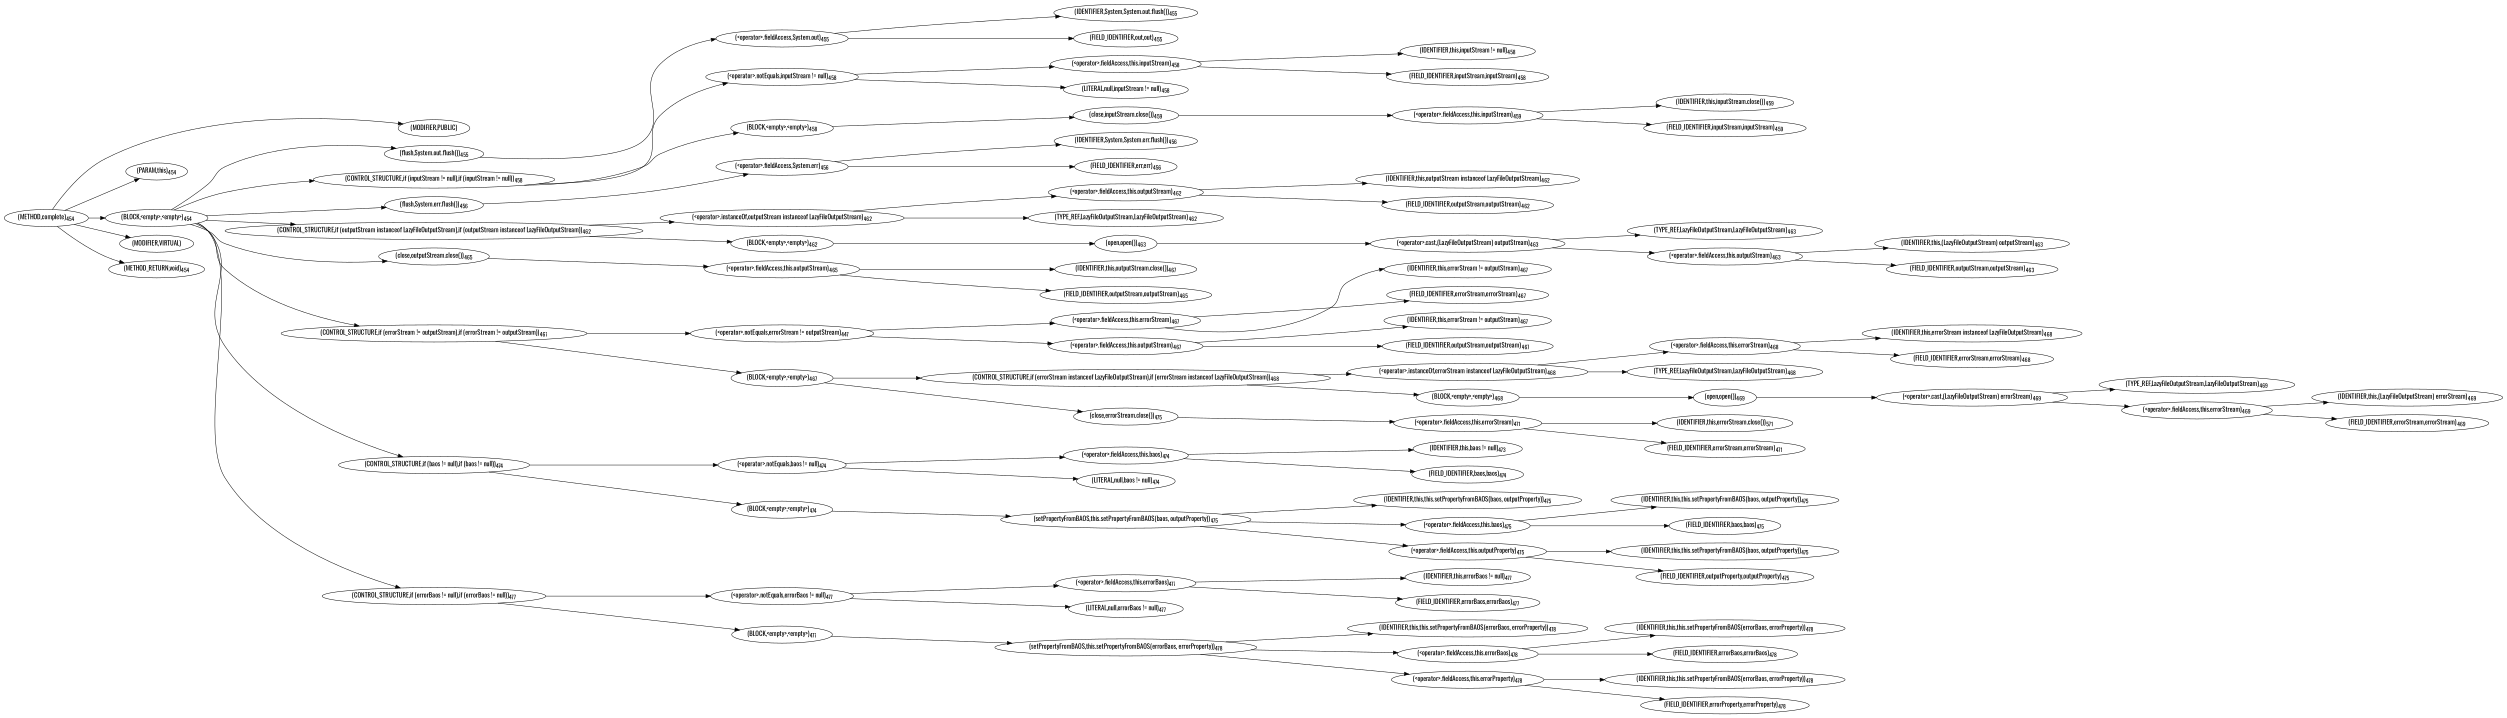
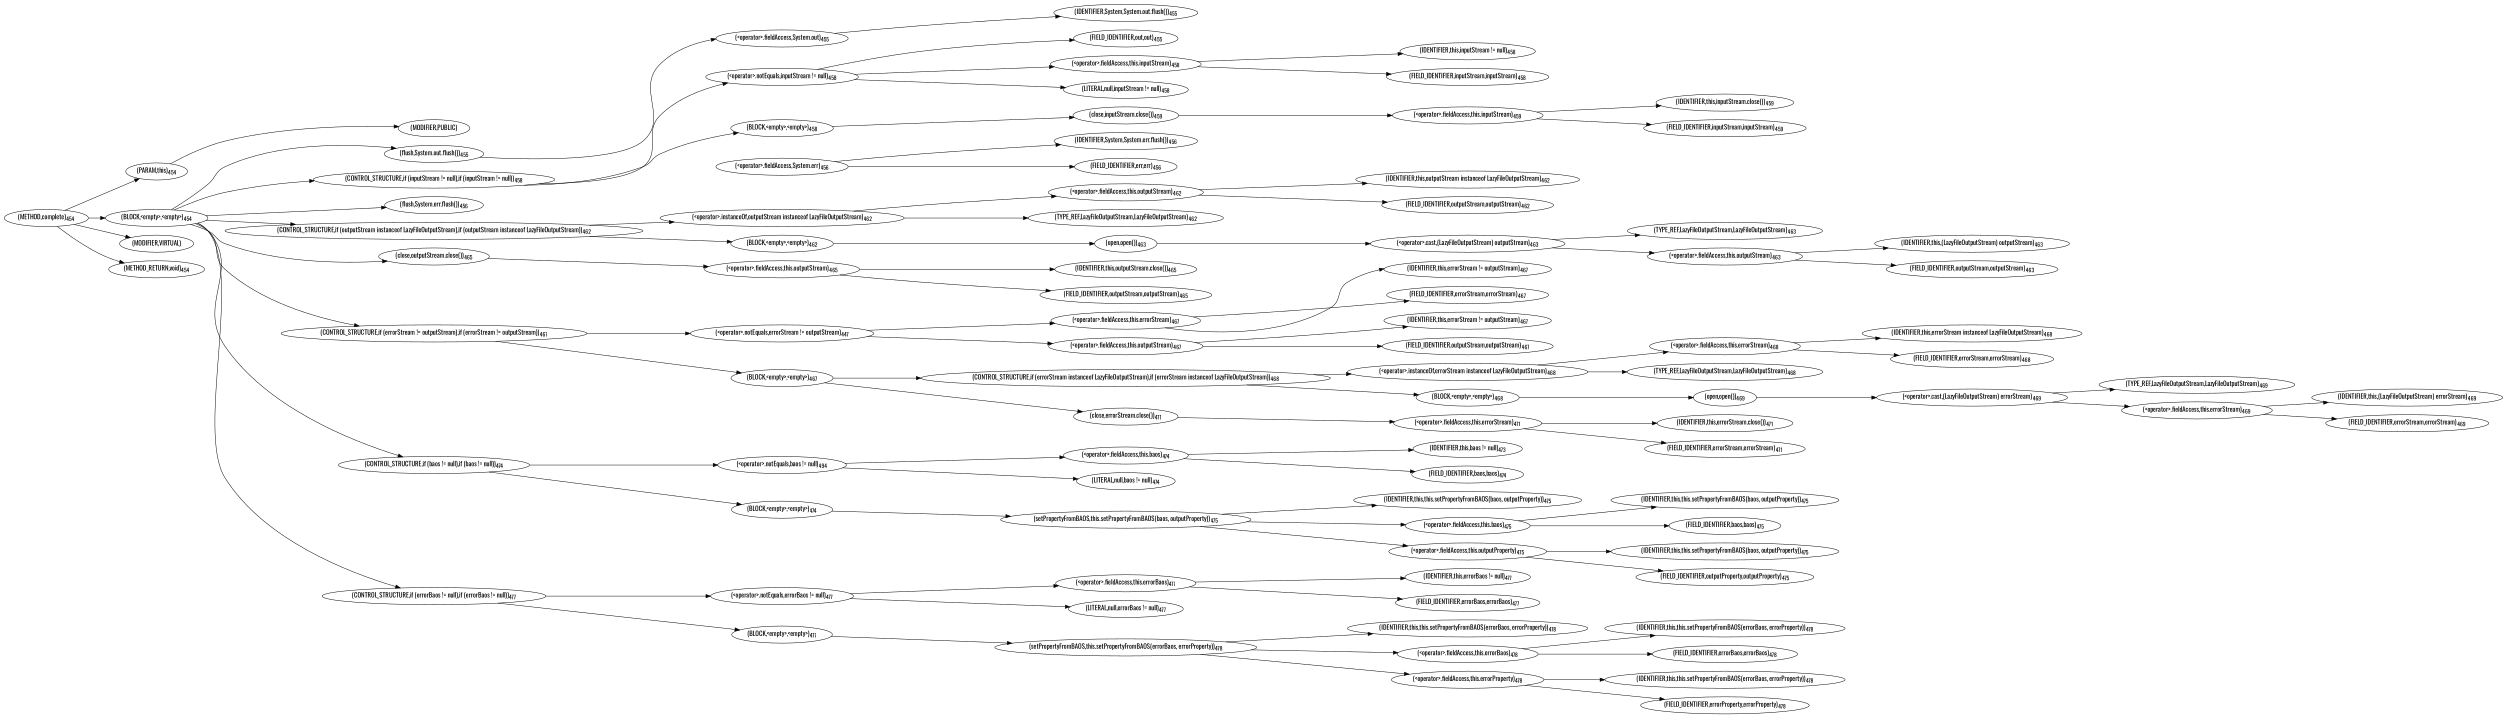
edge "(<operator>.fieldAccess,System.out)" -> "(FIELD_IDENTIFIER,out,out)": now "(<operator>.notEquals,inputStream != null)" -> "(FIELD_IDENTIFIER,out,out)"
edge "(METHOD,complete)" -> "(MODIFIER,PUBLIC)": now "(PARAM,this)" -> "(MODIFIER,PUBLIC)"
edge "(flush,System.err.flush())" -> "(<operator>.fieldAccess,System.err)": removed
node "(IDENTIFIER,this,outputStream.close())": text "467" -> "465"
node "(close,errorStream.close())": text "475" -> "471"
node "(IDENTIFIER,this,errorStream.close())": text "571" -> "471"
node "(<operator>.notEquals,baos != null)": text "474" -> "494"
